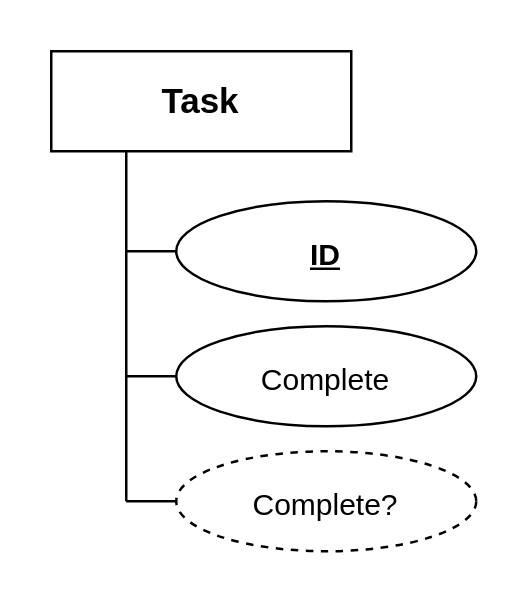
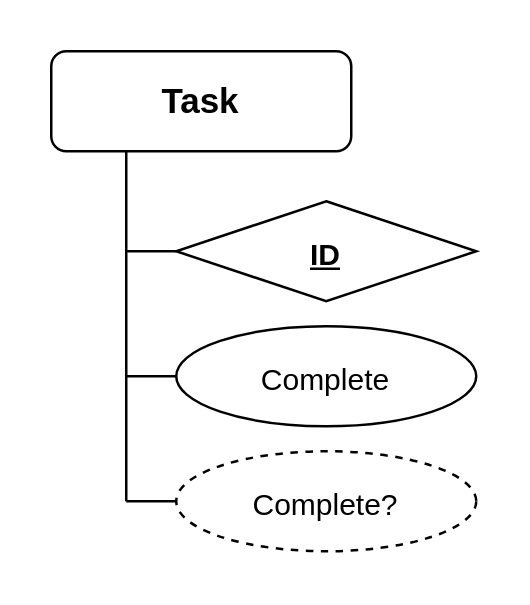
node "Task": shape rectangle -> rounded rectangle
node "ID": shape ellipse -> diamond
